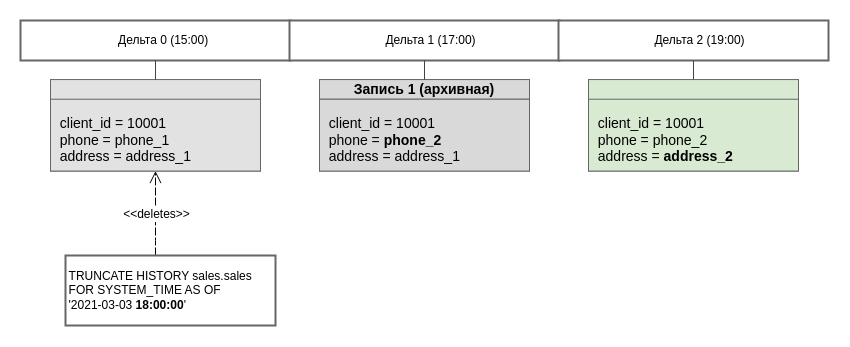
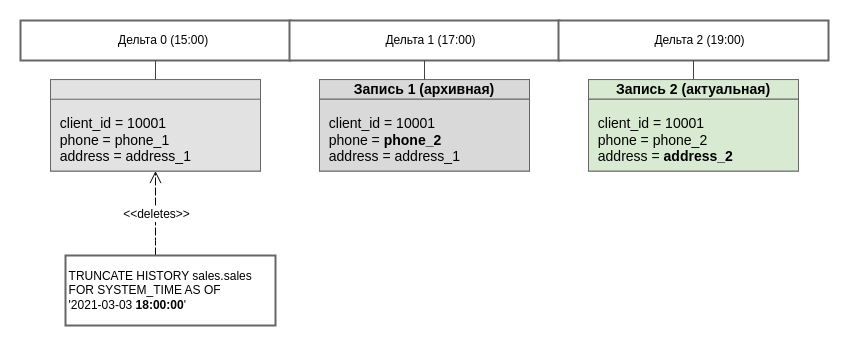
node "Запись 2 (актуальная)": added
